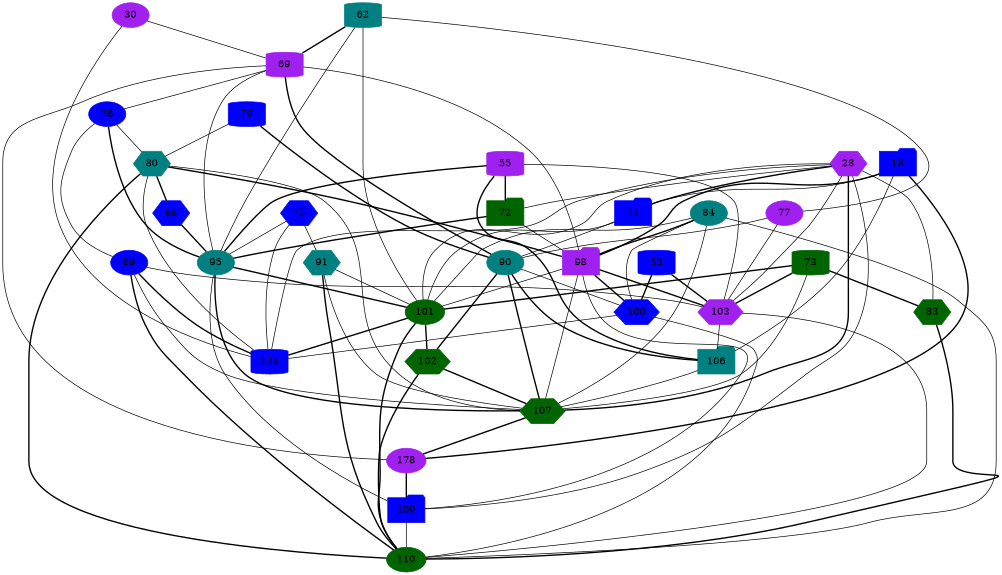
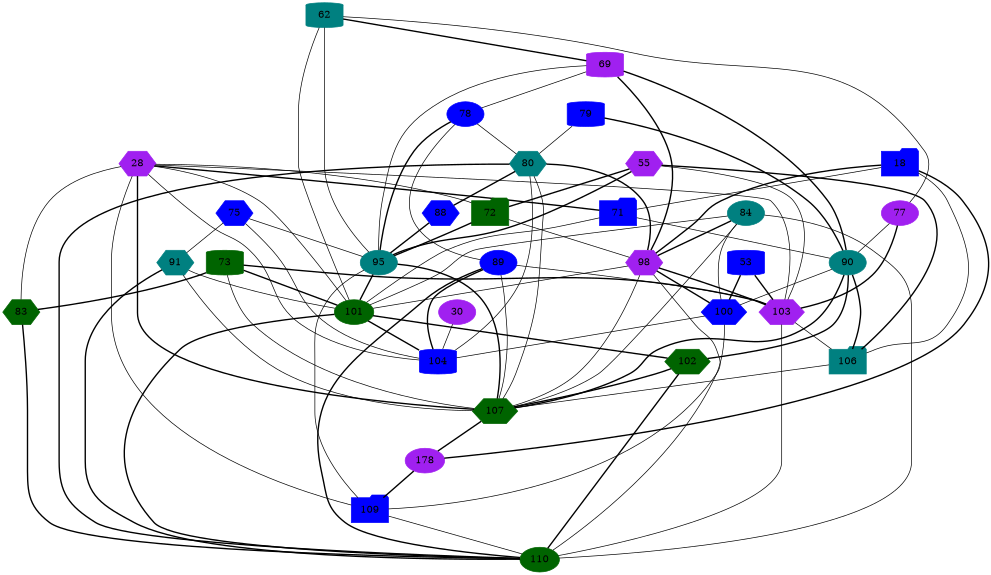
edge "30" -- "69": removed
edge "69" -- "98": style solid -> bold
node "55": shape cylinder -> hexagon
edge "77" -- "103": style solid -> bold
node "98": shape folder -> hexagon
edge "69" -- "178": removed
